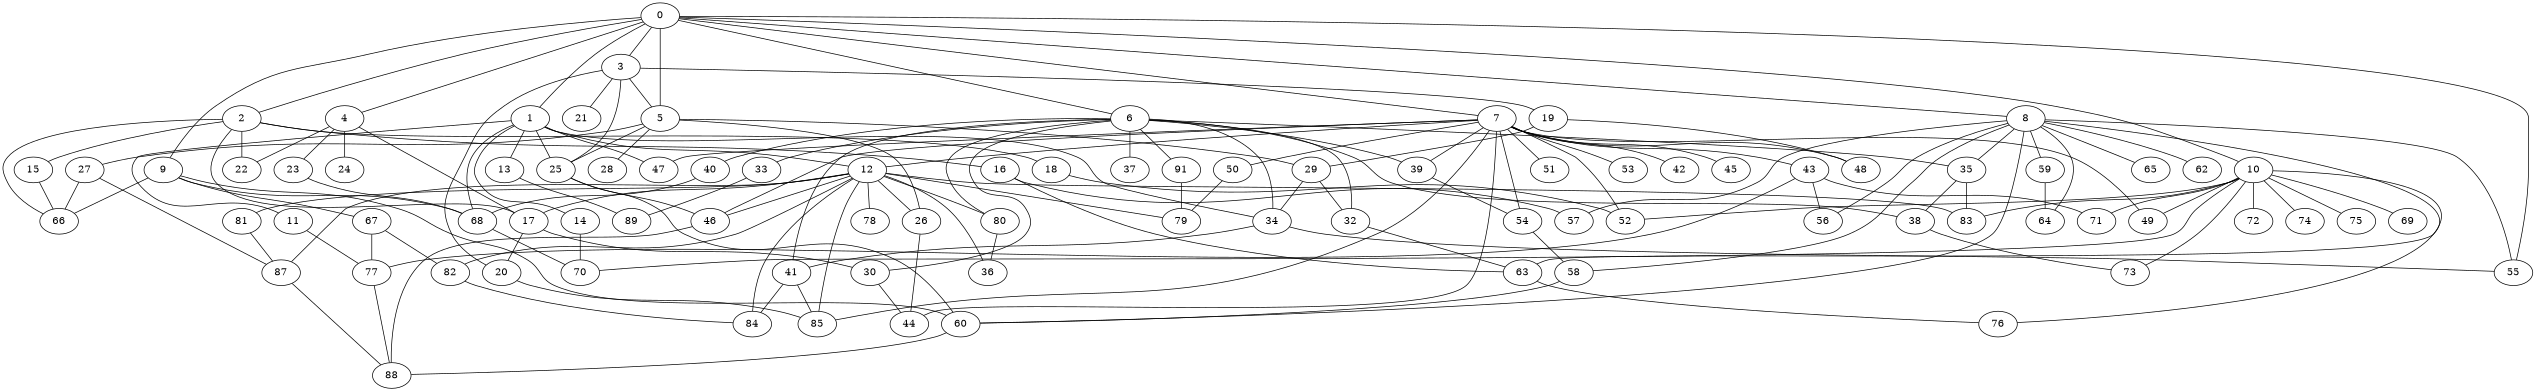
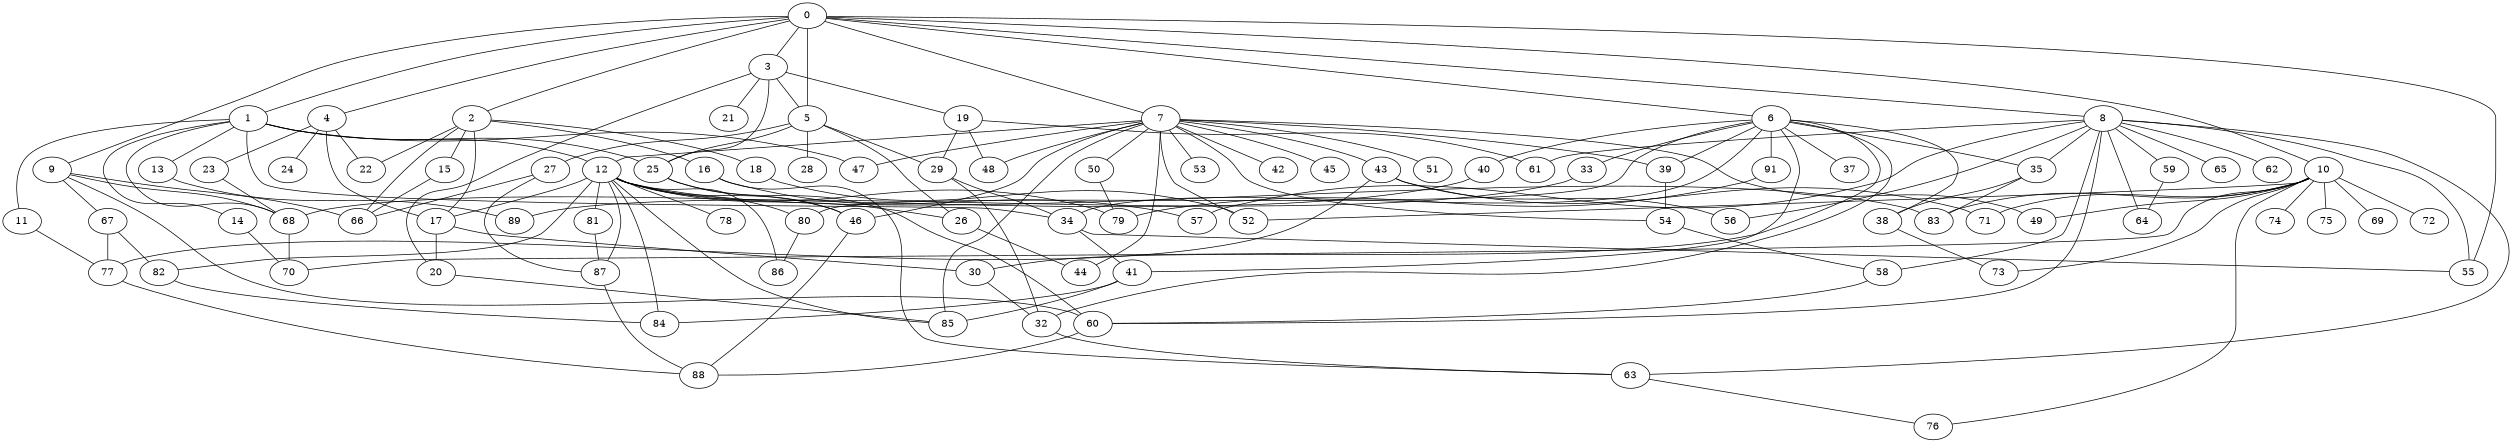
node "61": added
node "36": label "36" -> "86"
edge "30" -- "44": now "30" -- "32"
